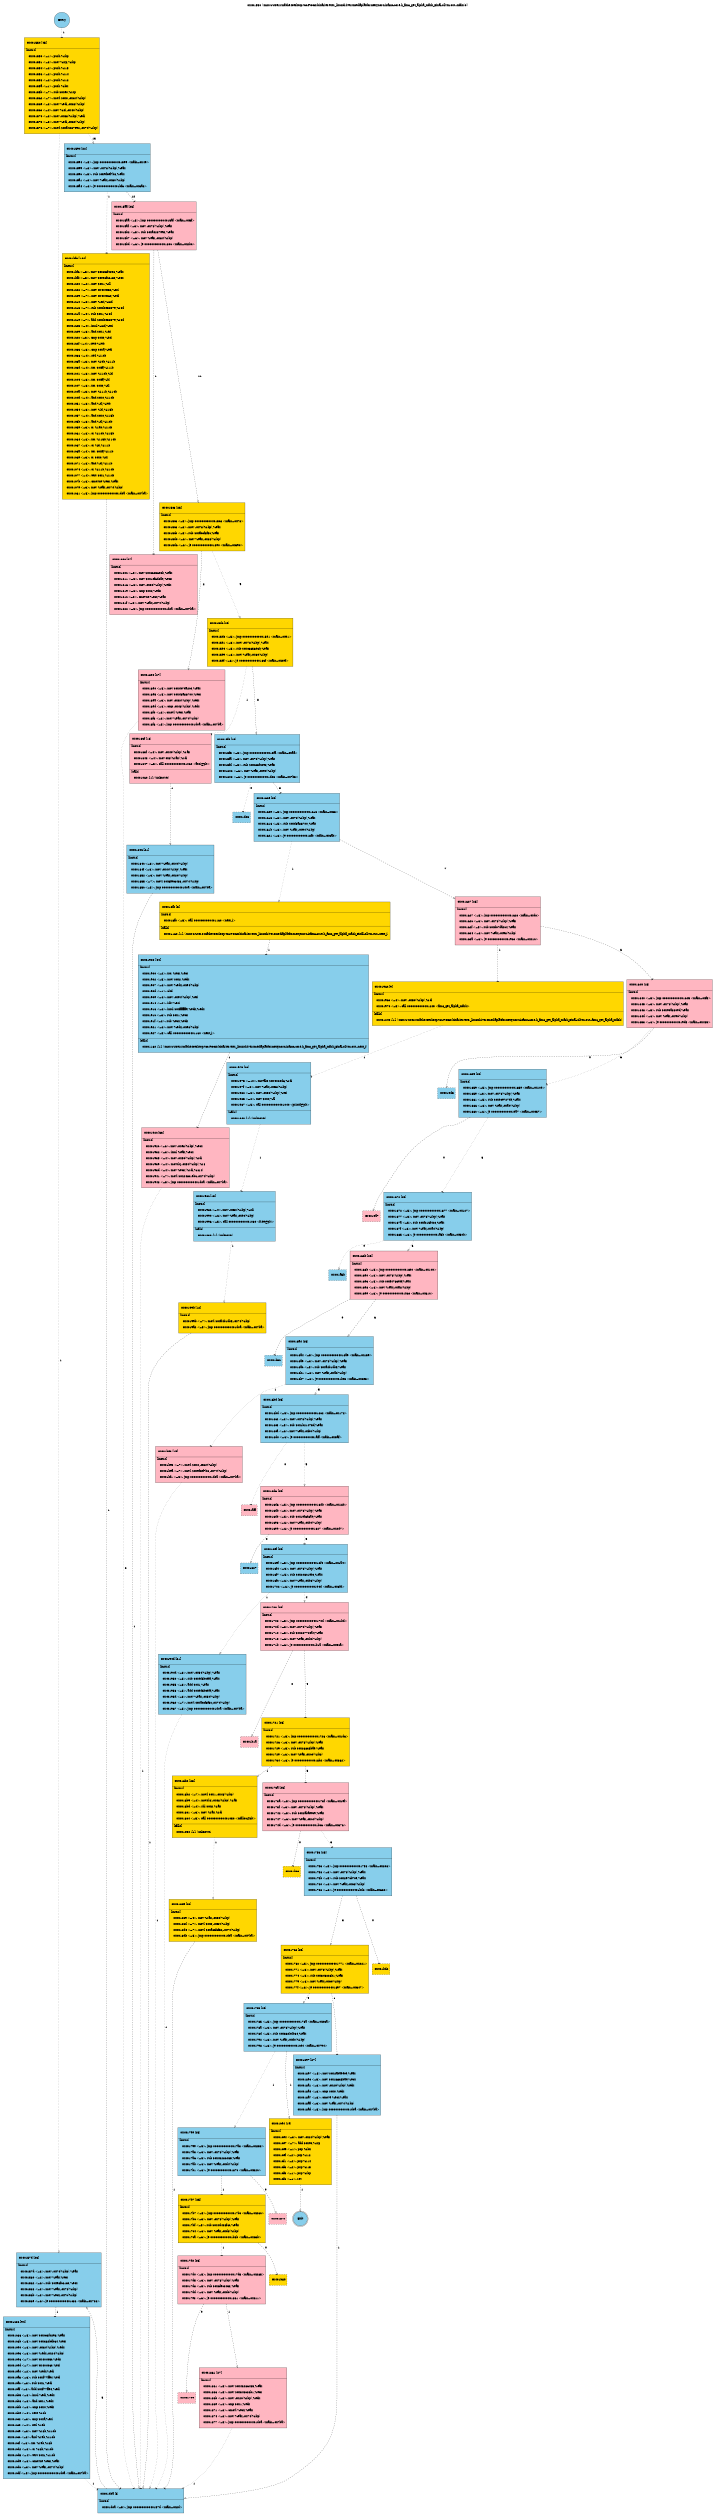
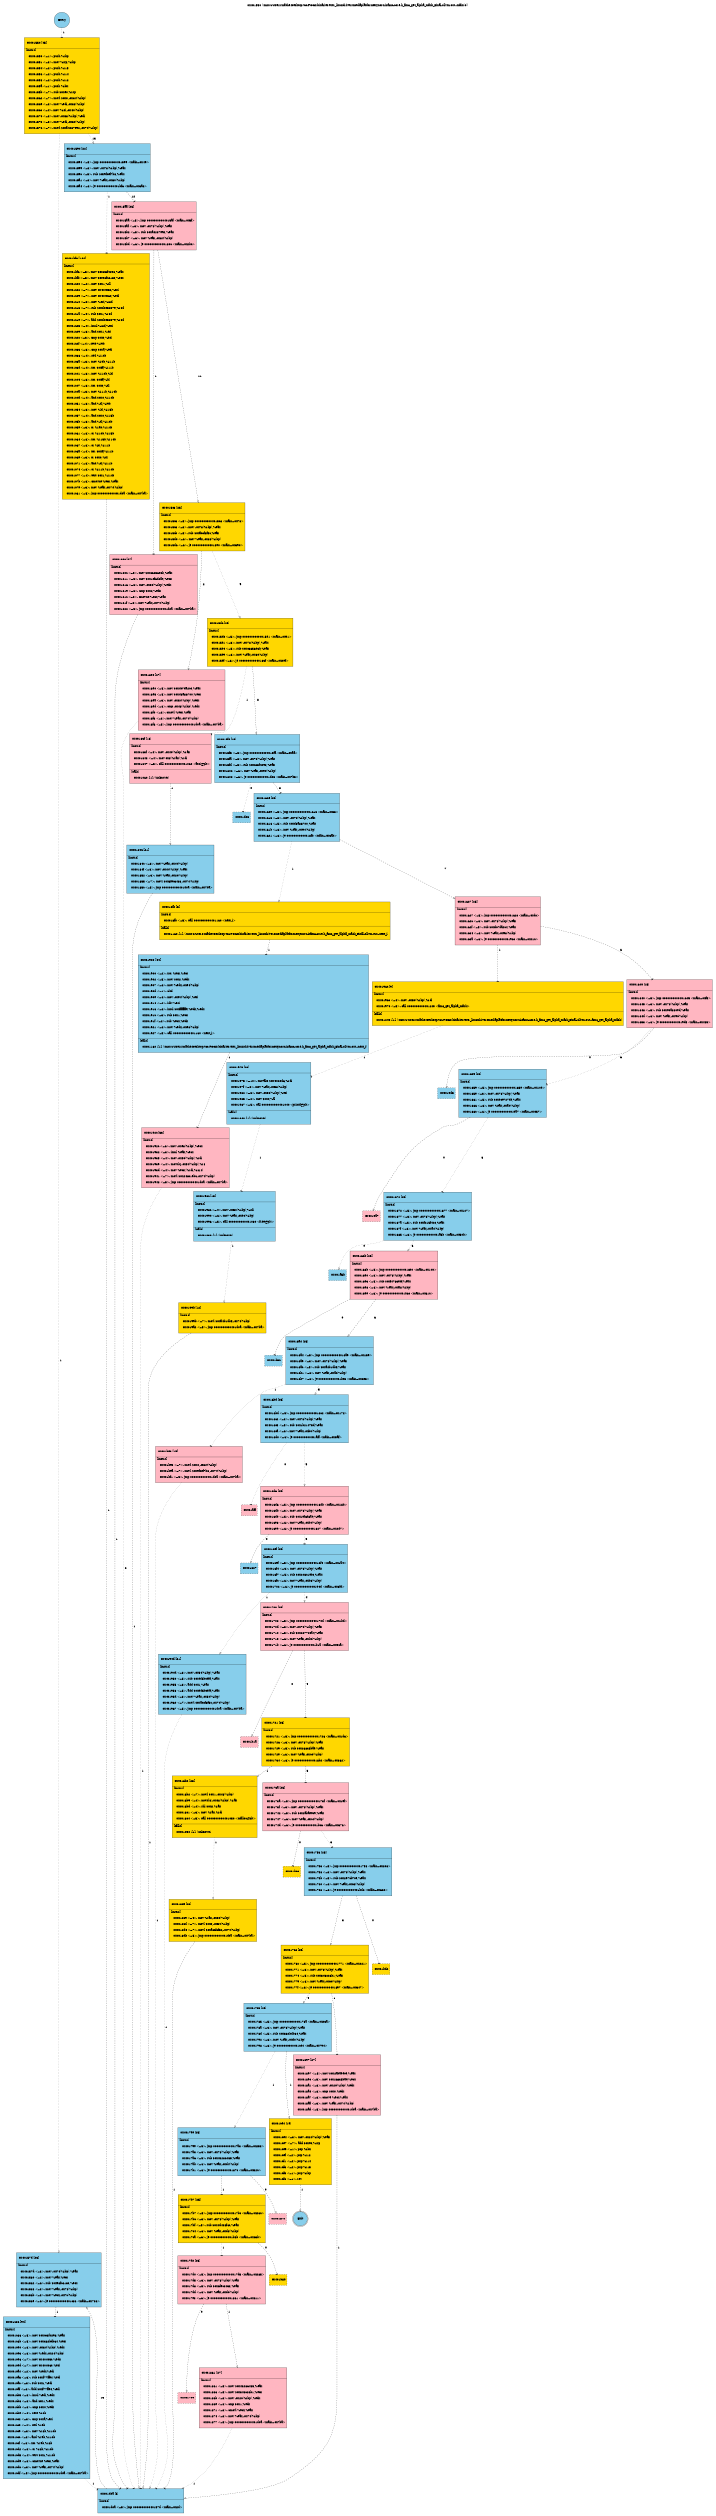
edge "0x40180c [27]" -> "0x401d0a [5]": added, label "1"
node "0x401897 [27]": fillcolor skyblue -> lightpink
edge "0x401d0a [5]" -> "0x40157d [23]": label " 3" -> " 13"
